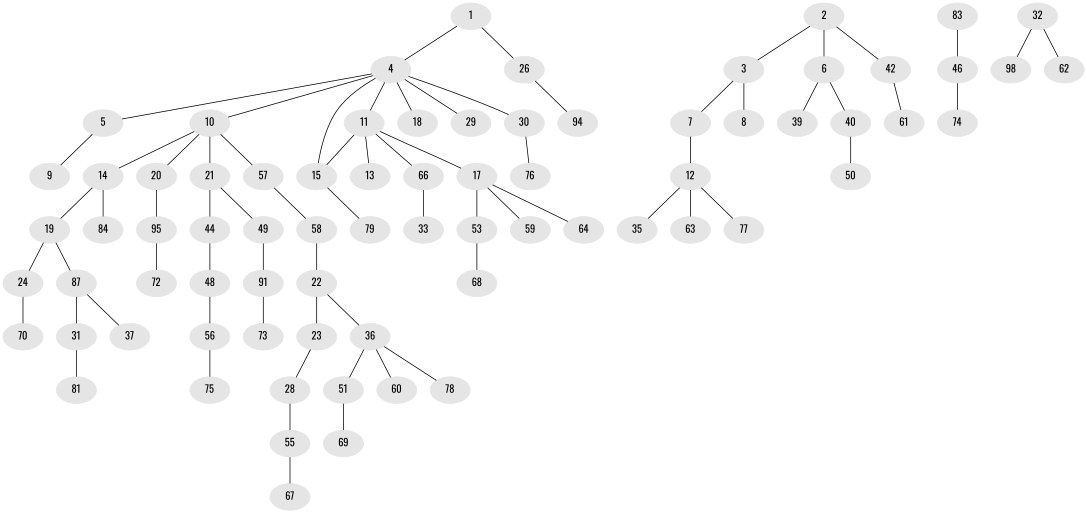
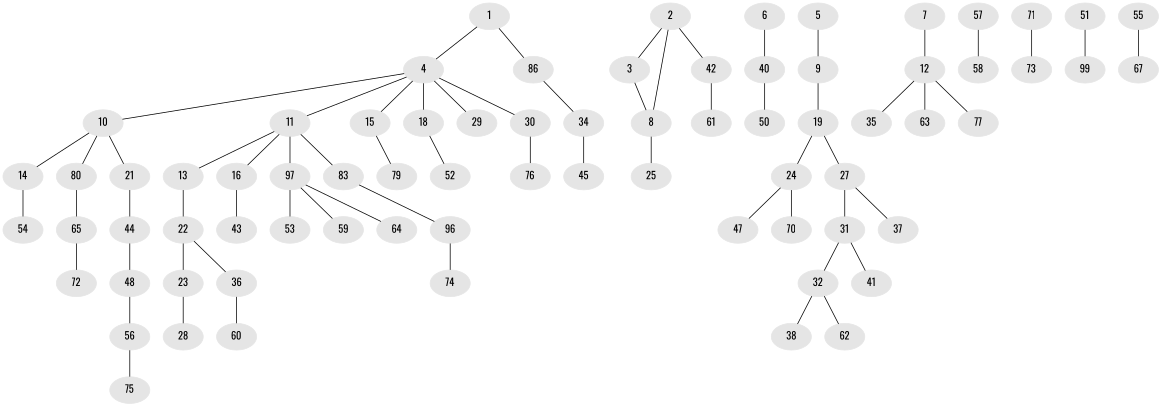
edge "2" -- "6": now "2" -- "8"
node "26": label "26" -> "86"
node "46": label "46" -> "96"
node "98": label "98" -> "38"
edge "4" -- "5": removed
edge "3" -- "7": removed
node "94": label "94" -> "34"
node "39": removed
edge "10" -- "57": removed
edge "11" -- "15": now "11" -- "83"
node "20": label "20" -> "80"
node "66": label "66" -> "16"
node "52": added
node "17": label "17" -> "97"
node "45": added
node "25": added
edge "14" -- "19": now "9" -- "19"
node "84": label "84" -> "54"
node "95": label "95" -> "65"
node "49": removed
node "33": label "33" -> "43"
node "47": added
edge "58" -- "22": now "13" -- "22"
edge "31" -- "32": added
node "87": label "87" -> "27"
node "91": label "91" -> "71"
node "68": removed
edge "36" -- "51": removed
node "81": label "81" -> "41"
node "78": removed
edge "28" -- "55": removed
node "69": label "69" -> "99"
